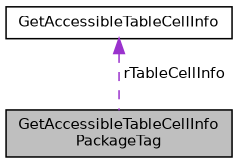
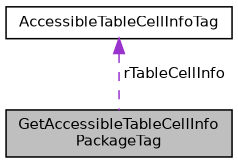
node "GetAccessibleTableCellInfo": label "GetAccessibleTableCellInfo" -> "AccessibleTableCellInfoTag"
